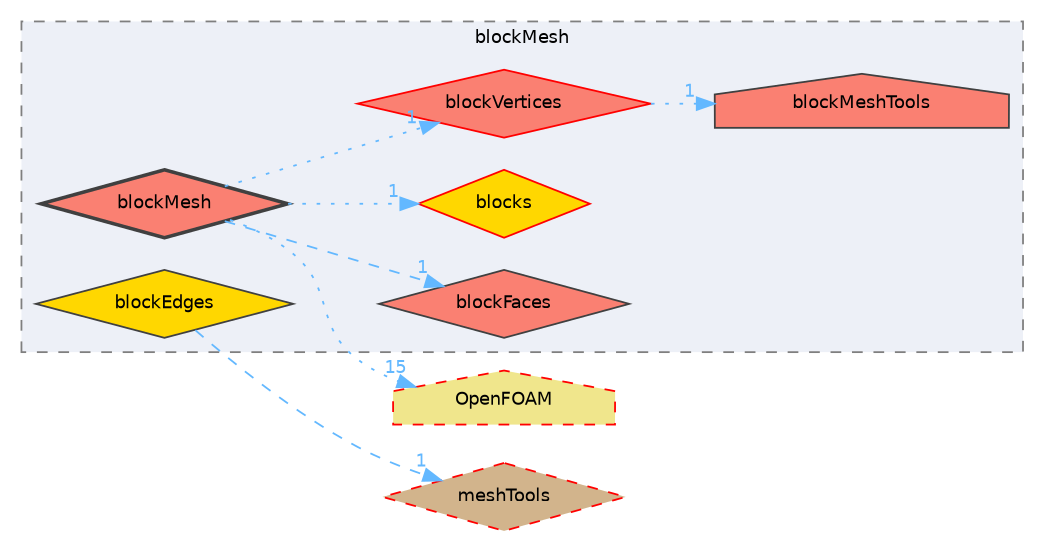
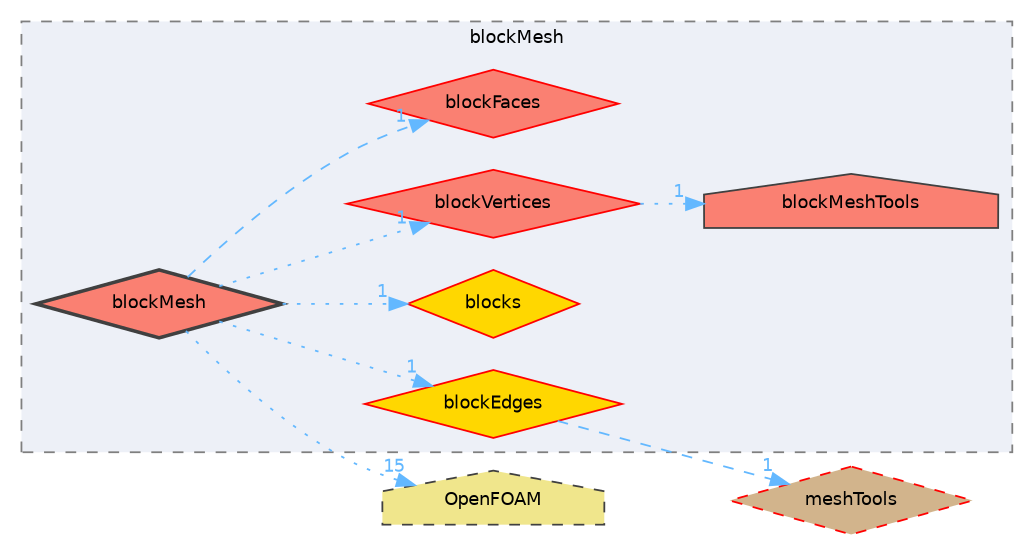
node "blockEdges": color grey25 -> red
node "blockFaces": color grey25 -> red
edge "blockMesh" -> "blockEdges": added
node "OpenFOAM": color red -> grey25
